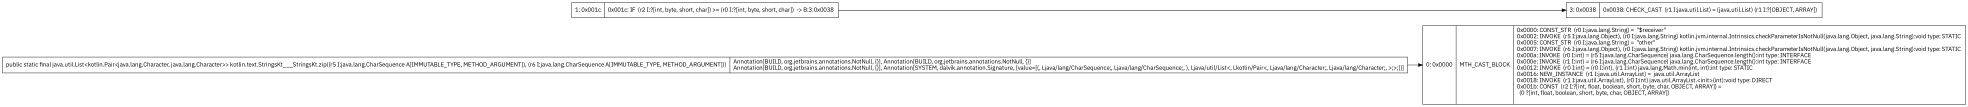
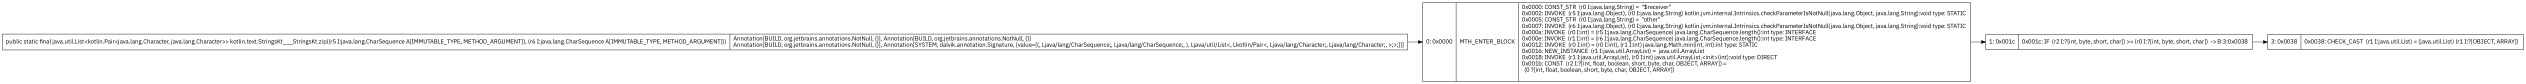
edge "0: 0x0000" -> "1: 0x001c": added
node "0: 0x0000": text "MTH_CAST_BLOCK" -> "MTH_ENTER_BLOCK"
